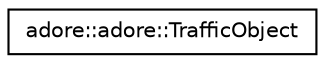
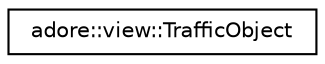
node "adore::adore::TrafficObject": label "adore::adore::TrafficObject" -> "adore::view::TrafficObject"
